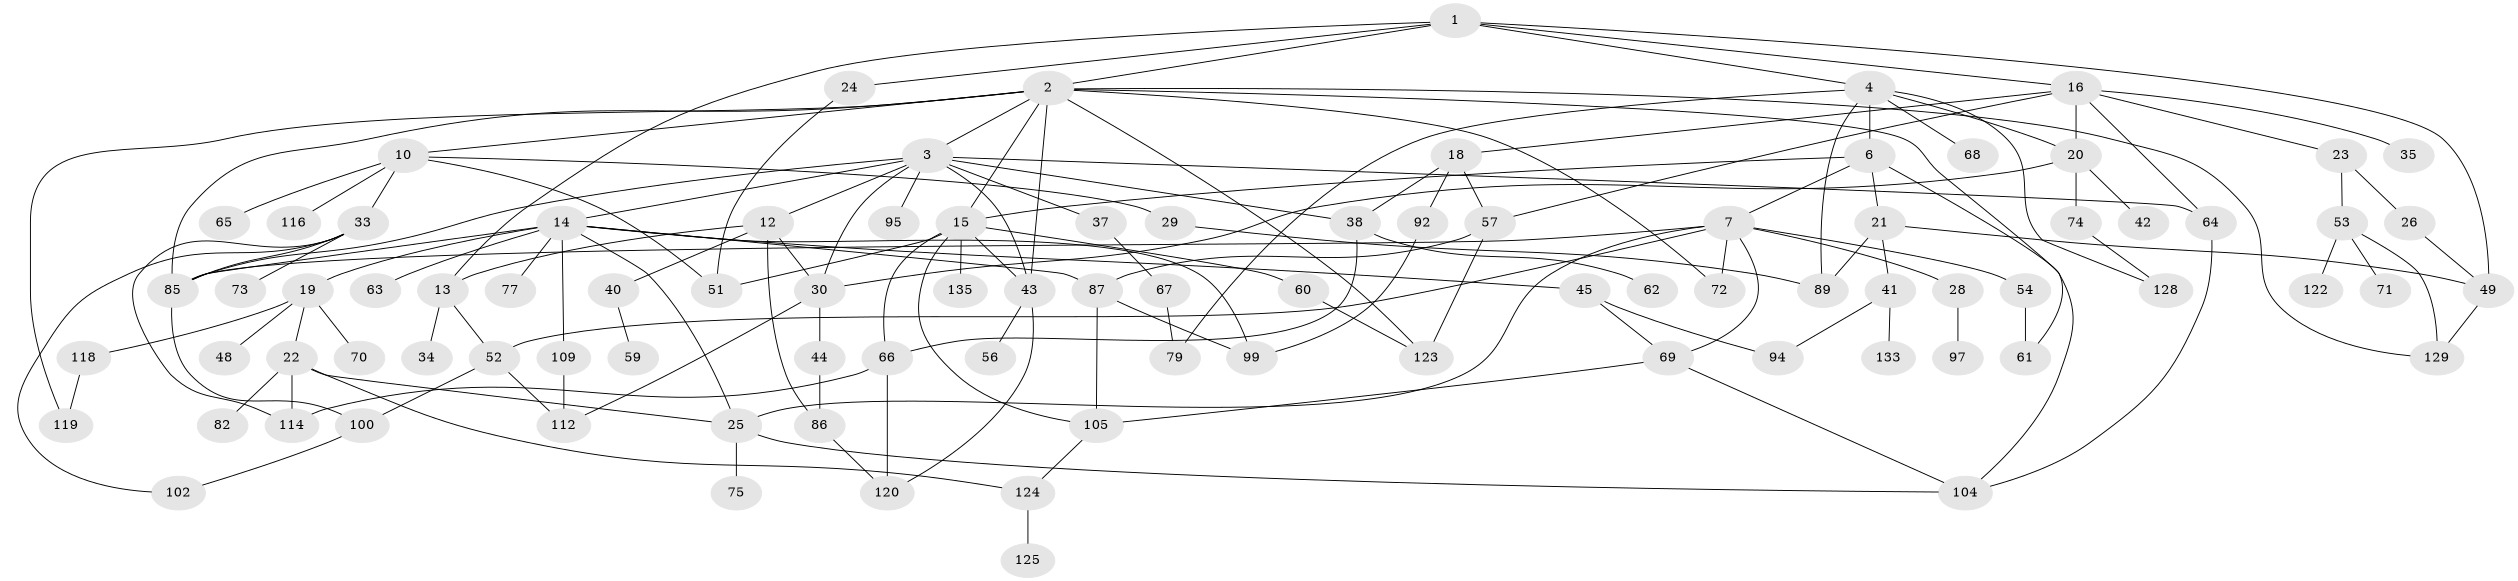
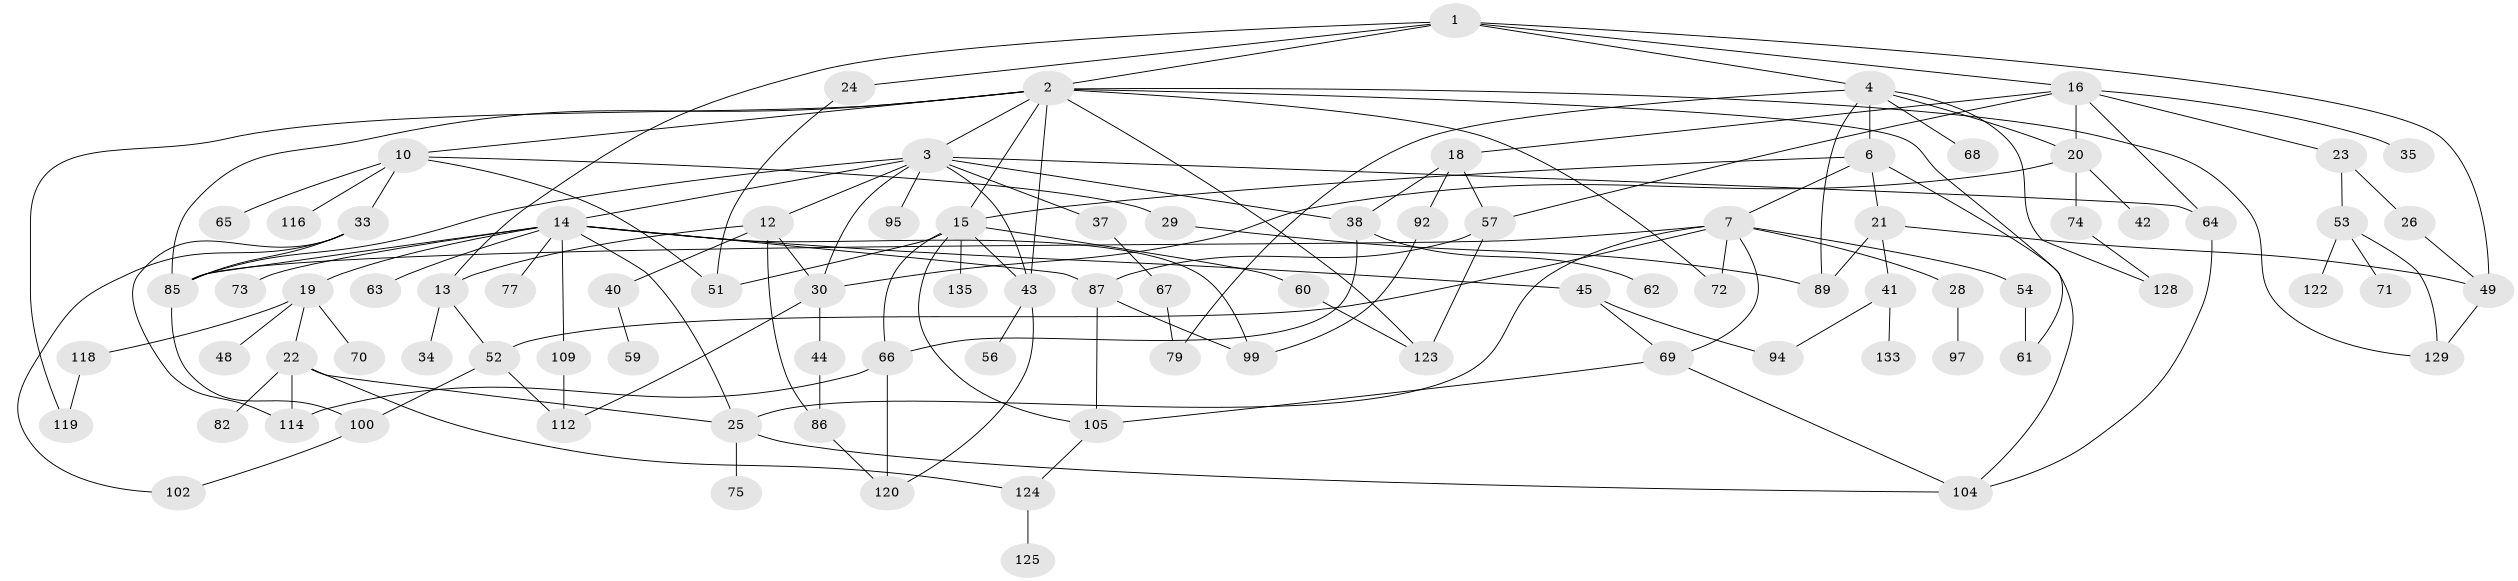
edge "33" -- "73": now "14" -- "73"
